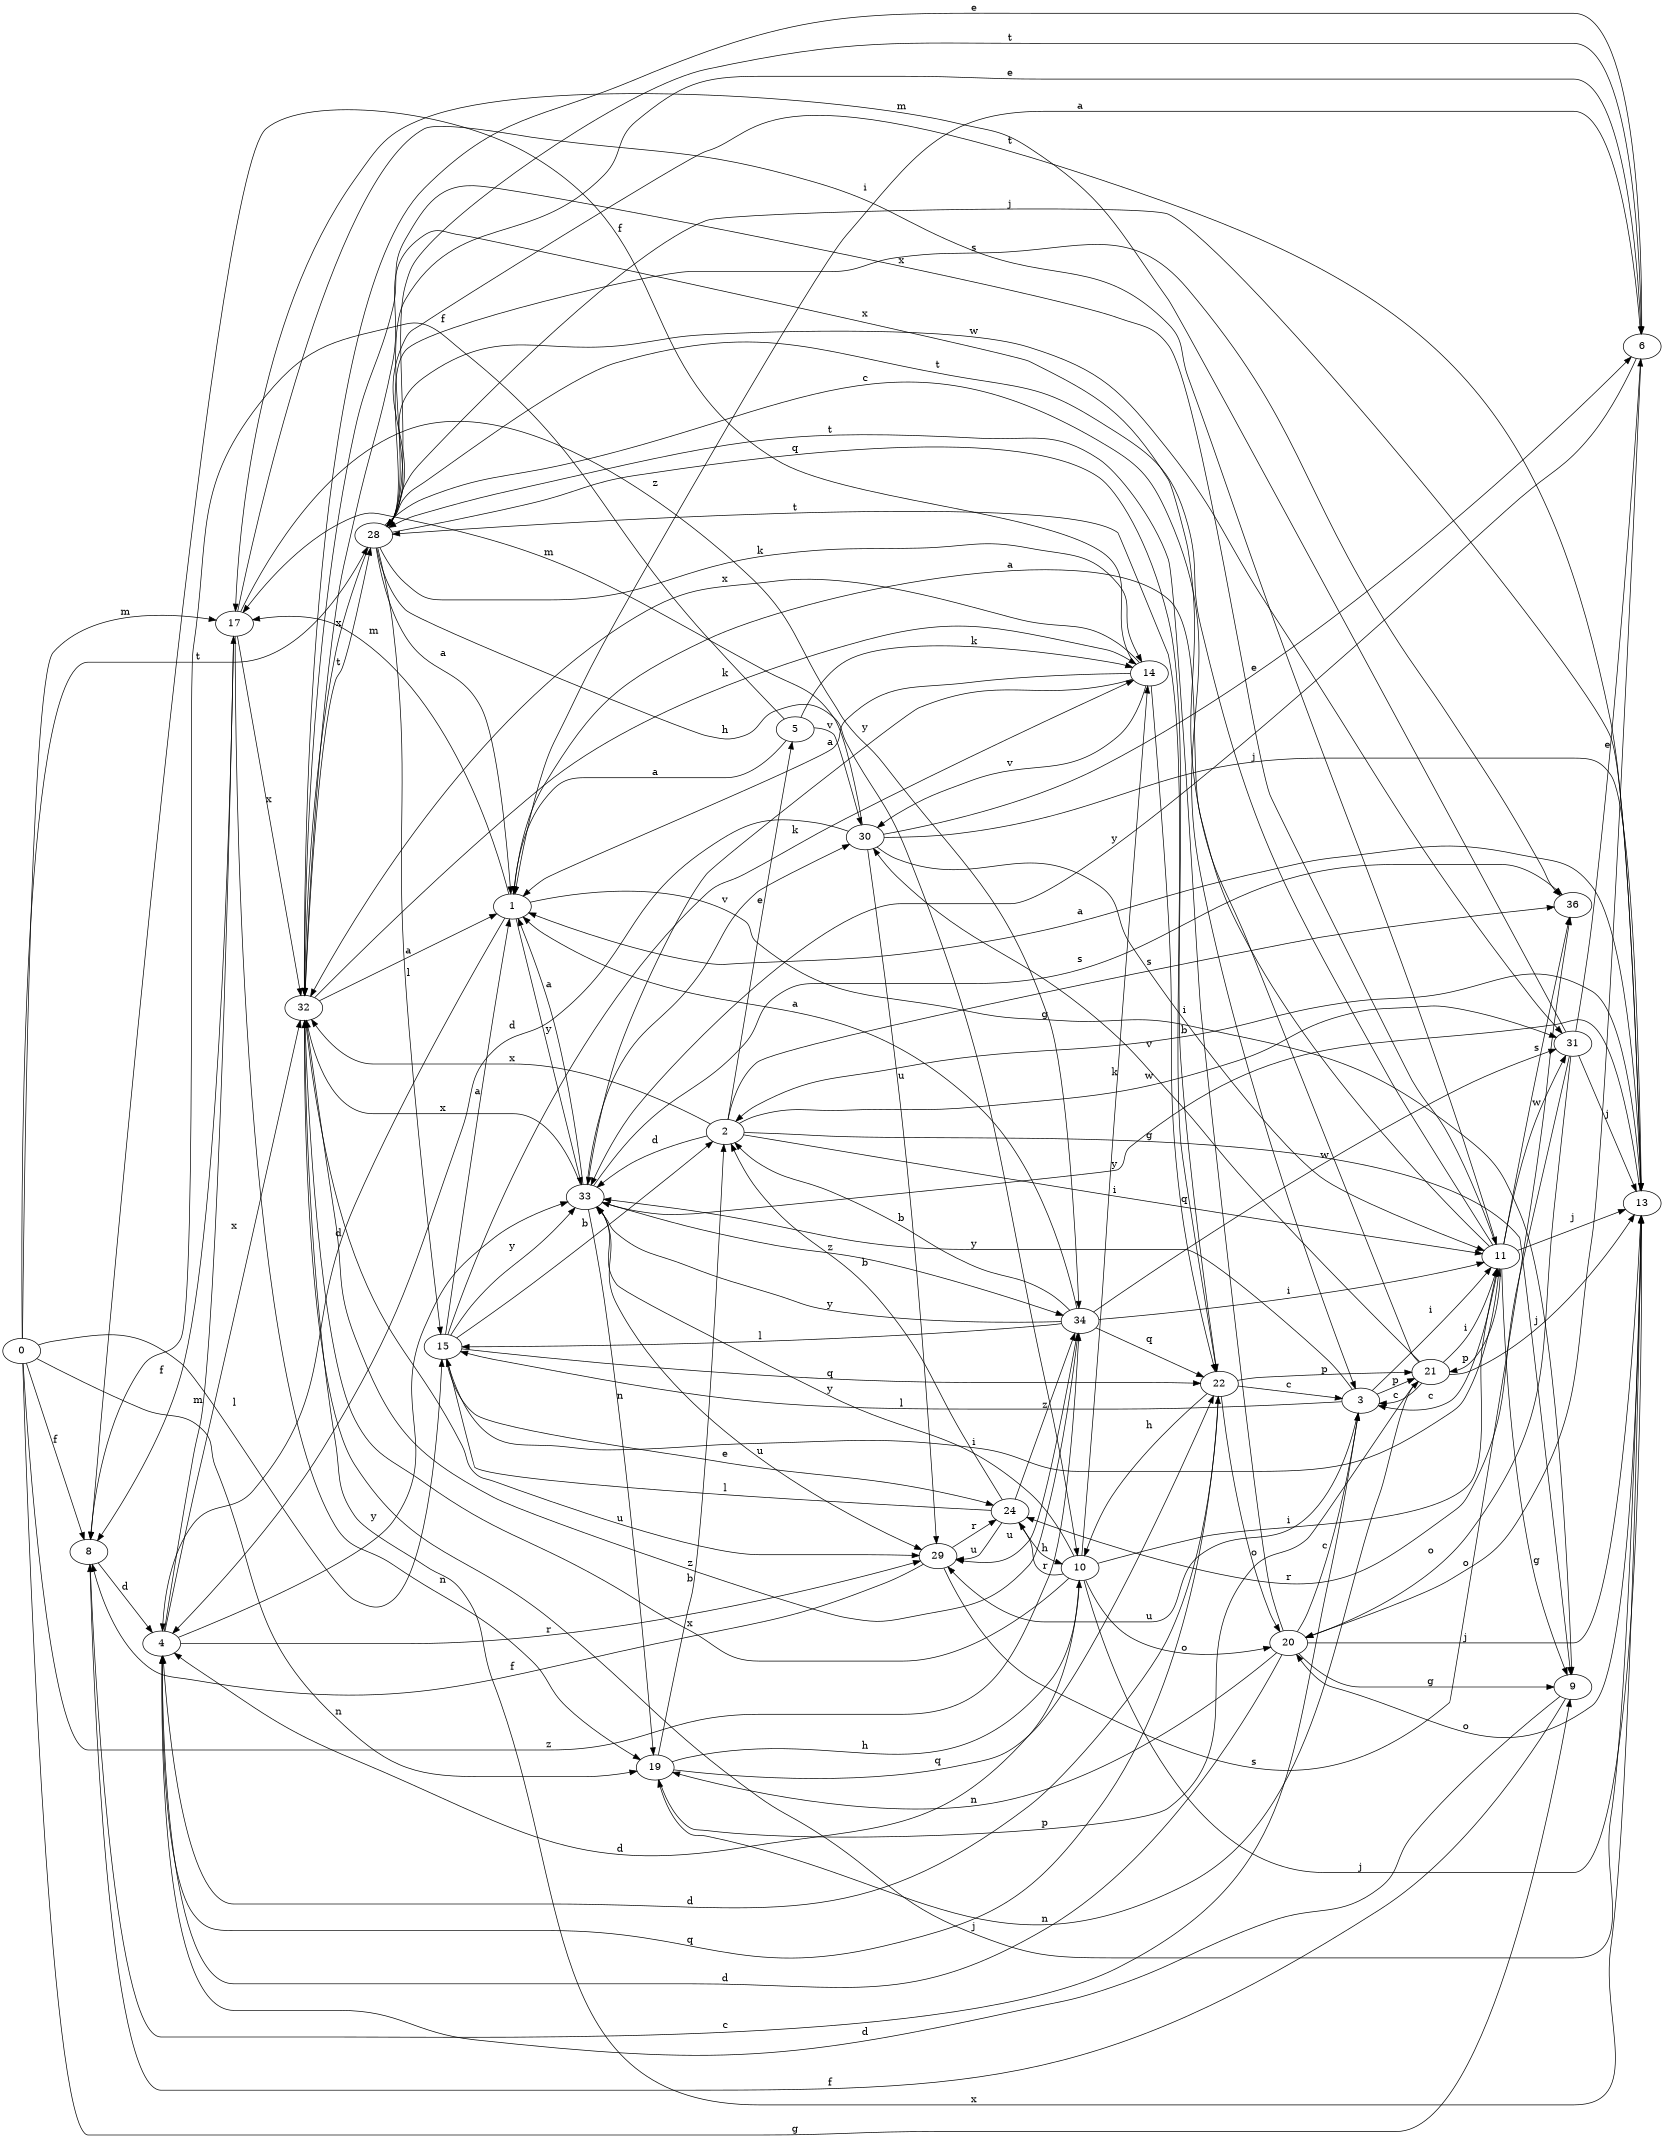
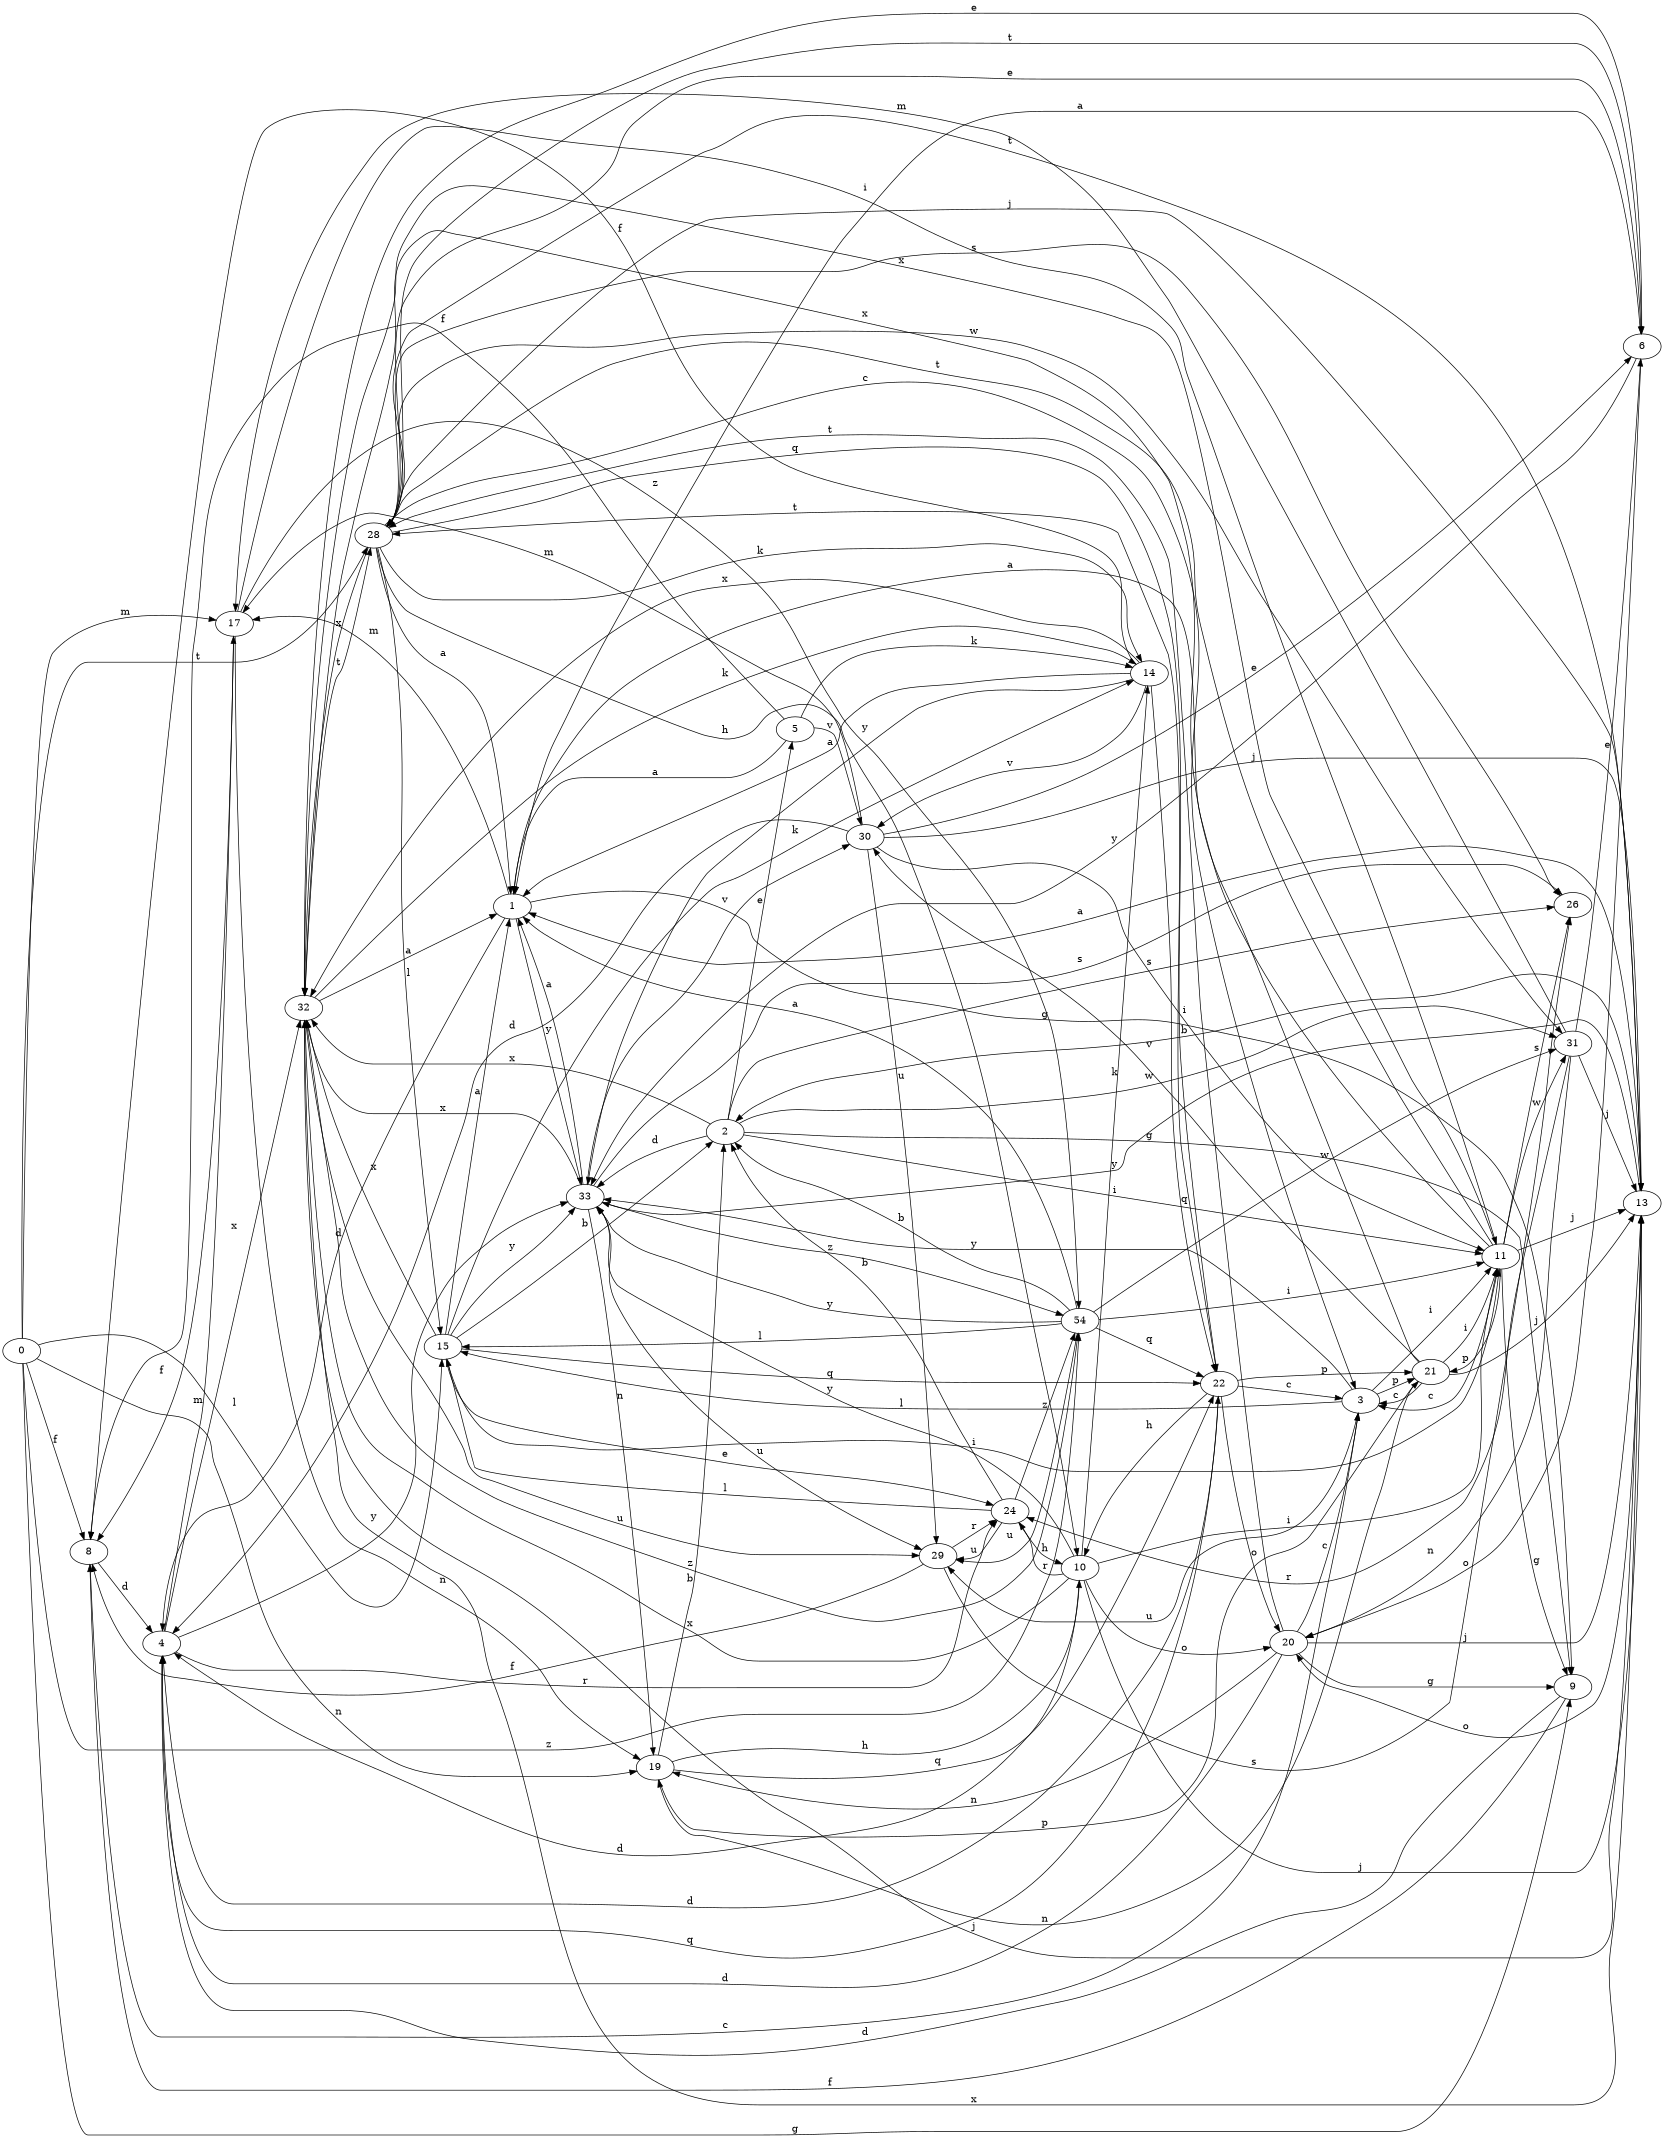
edge "17" -> "32": now "15" -> "32"
node "36": label "36" -> "26"
node "34": label "34" -> "54"
edge "31" -> "20": label "o" -> "n"
edge "4" -> "29": now "4" -> "24"
